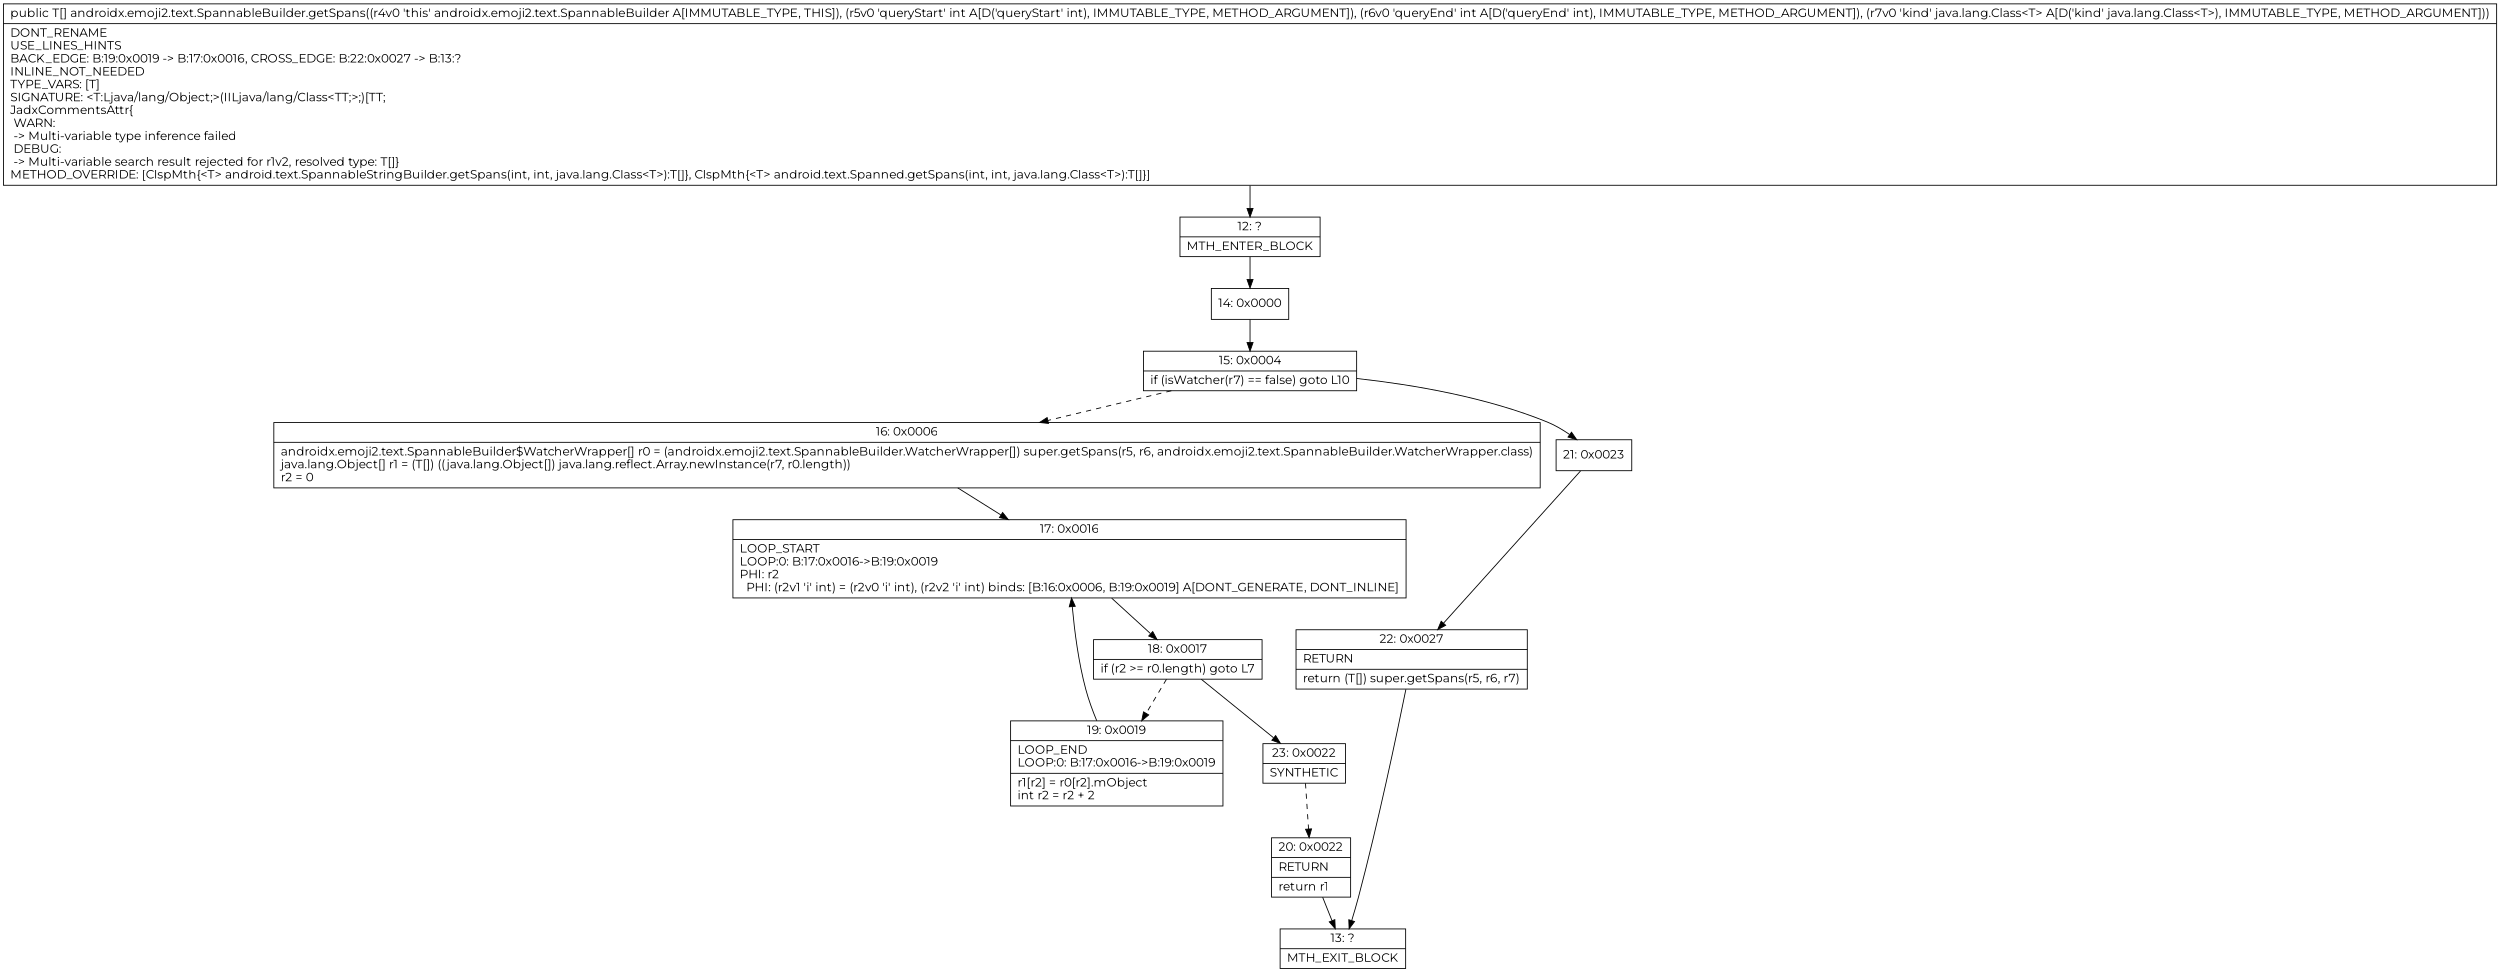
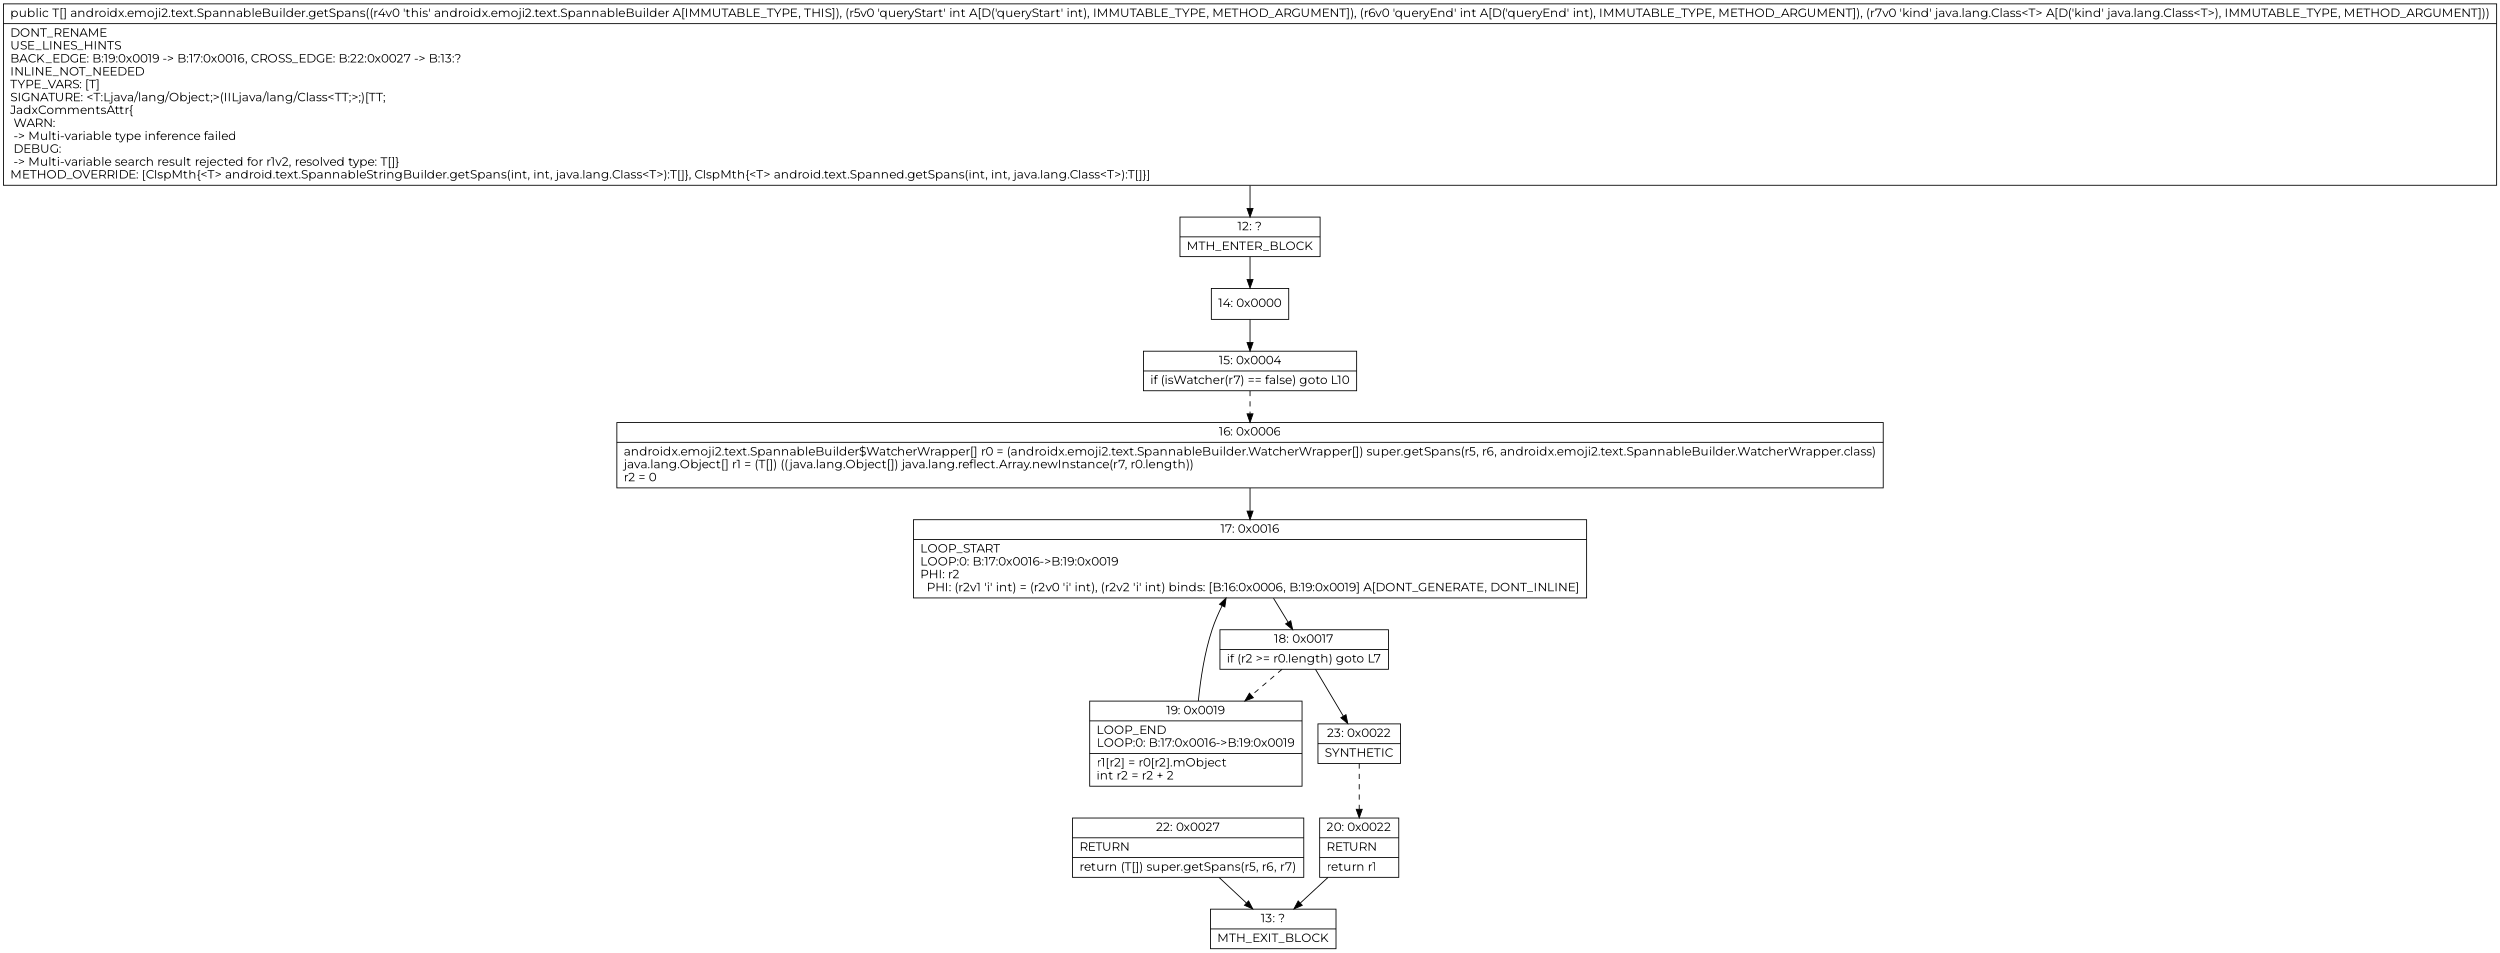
node "21: 0x0023": removed
